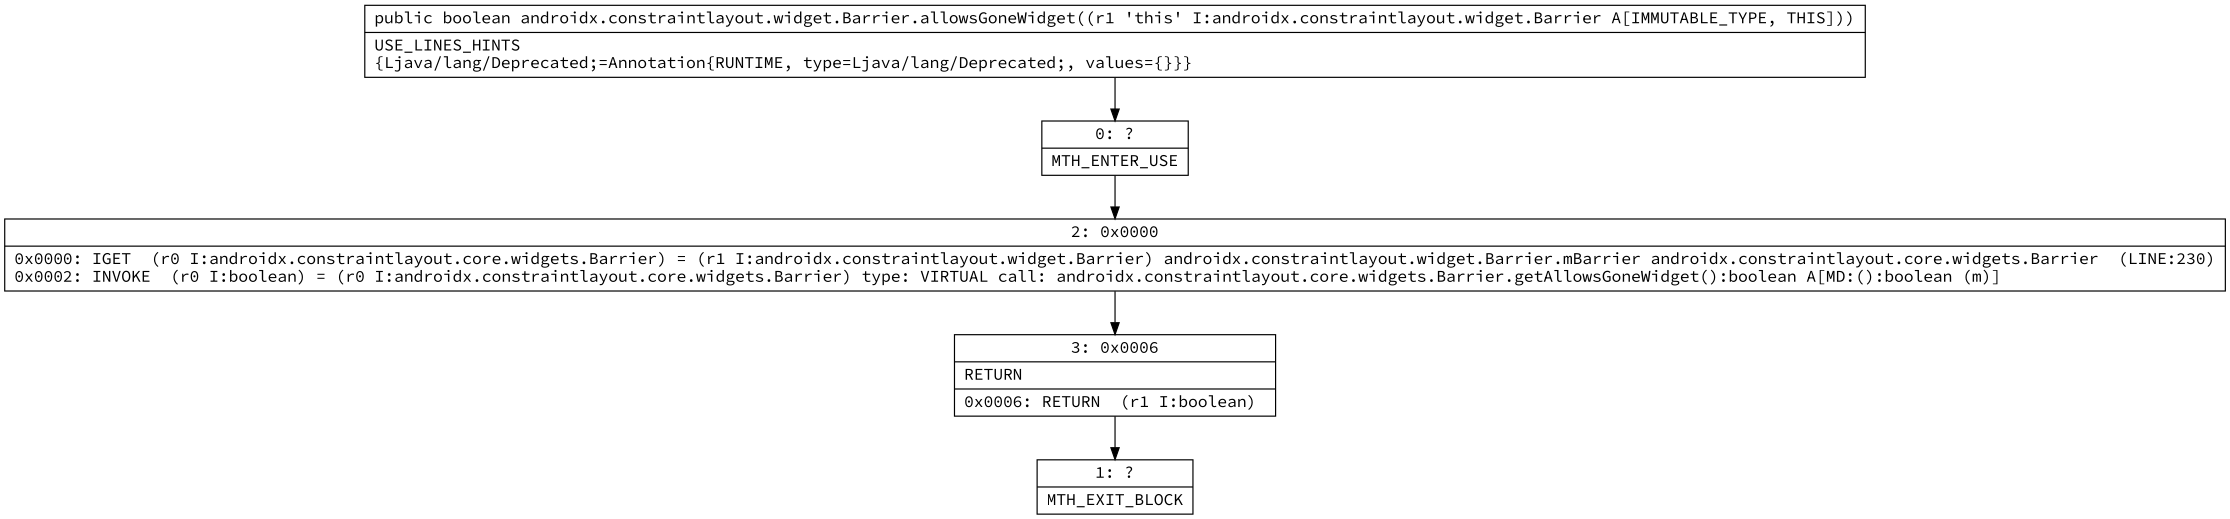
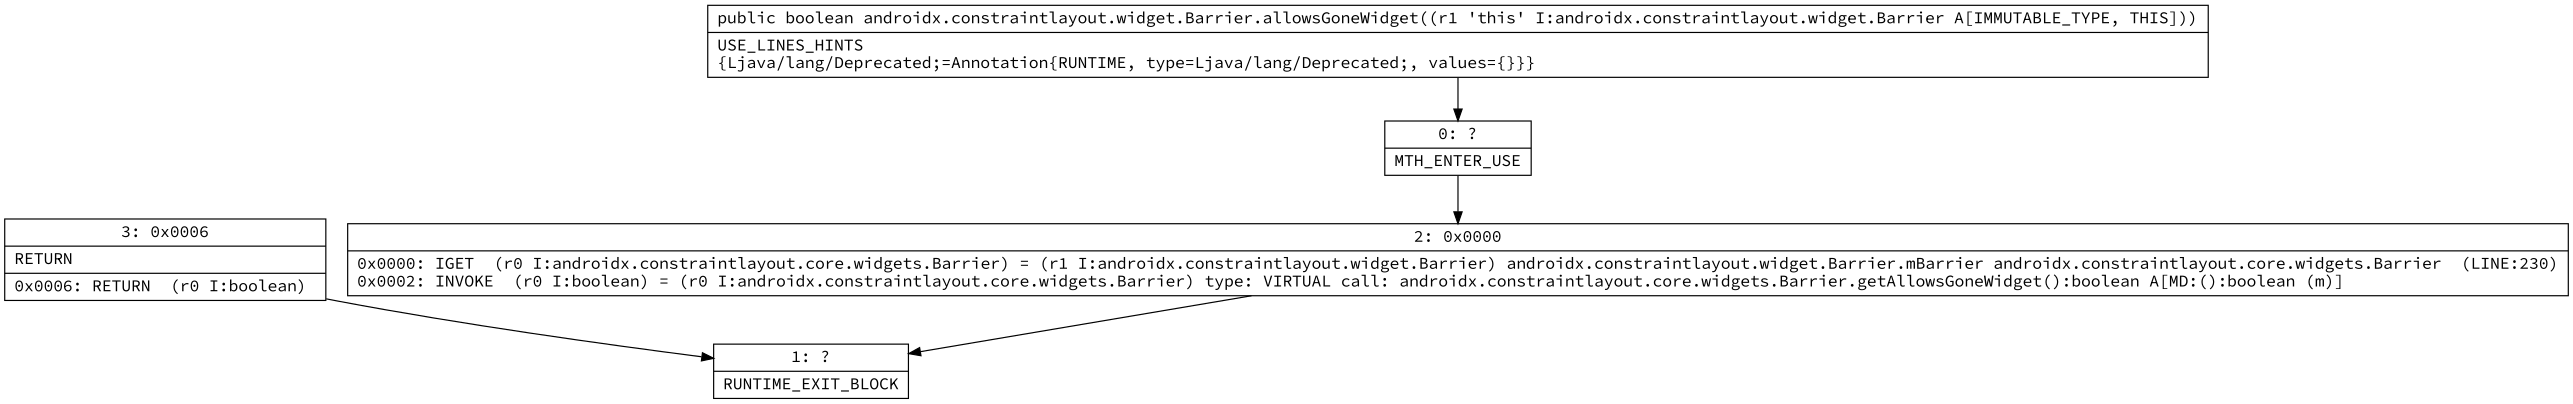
edge "2: 0x0000" -> "3: 0x0006": now "2: 0x0000" -> "1: ?"
node "3: 0x0006": text "0x0006: RETURN  (r1 I:boolean)" -> "0x0006: RETURN  (r0 I:boolean)"
node "1: ?": text "MTH_EXIT_BLOCK" -> "RUNTIME_EXIT_BLOCK"
